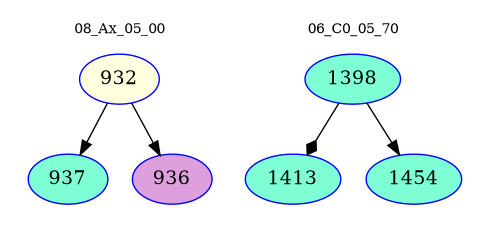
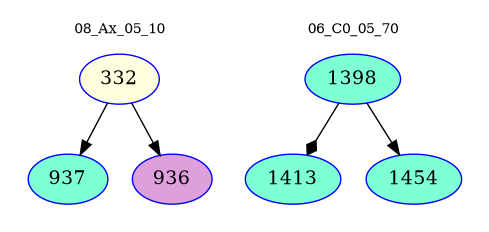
cluster "08_Ax_05_00": label "08_Ax_05_00" -> "08_Ax_05_10"
node "932": label "932" -> "332"
